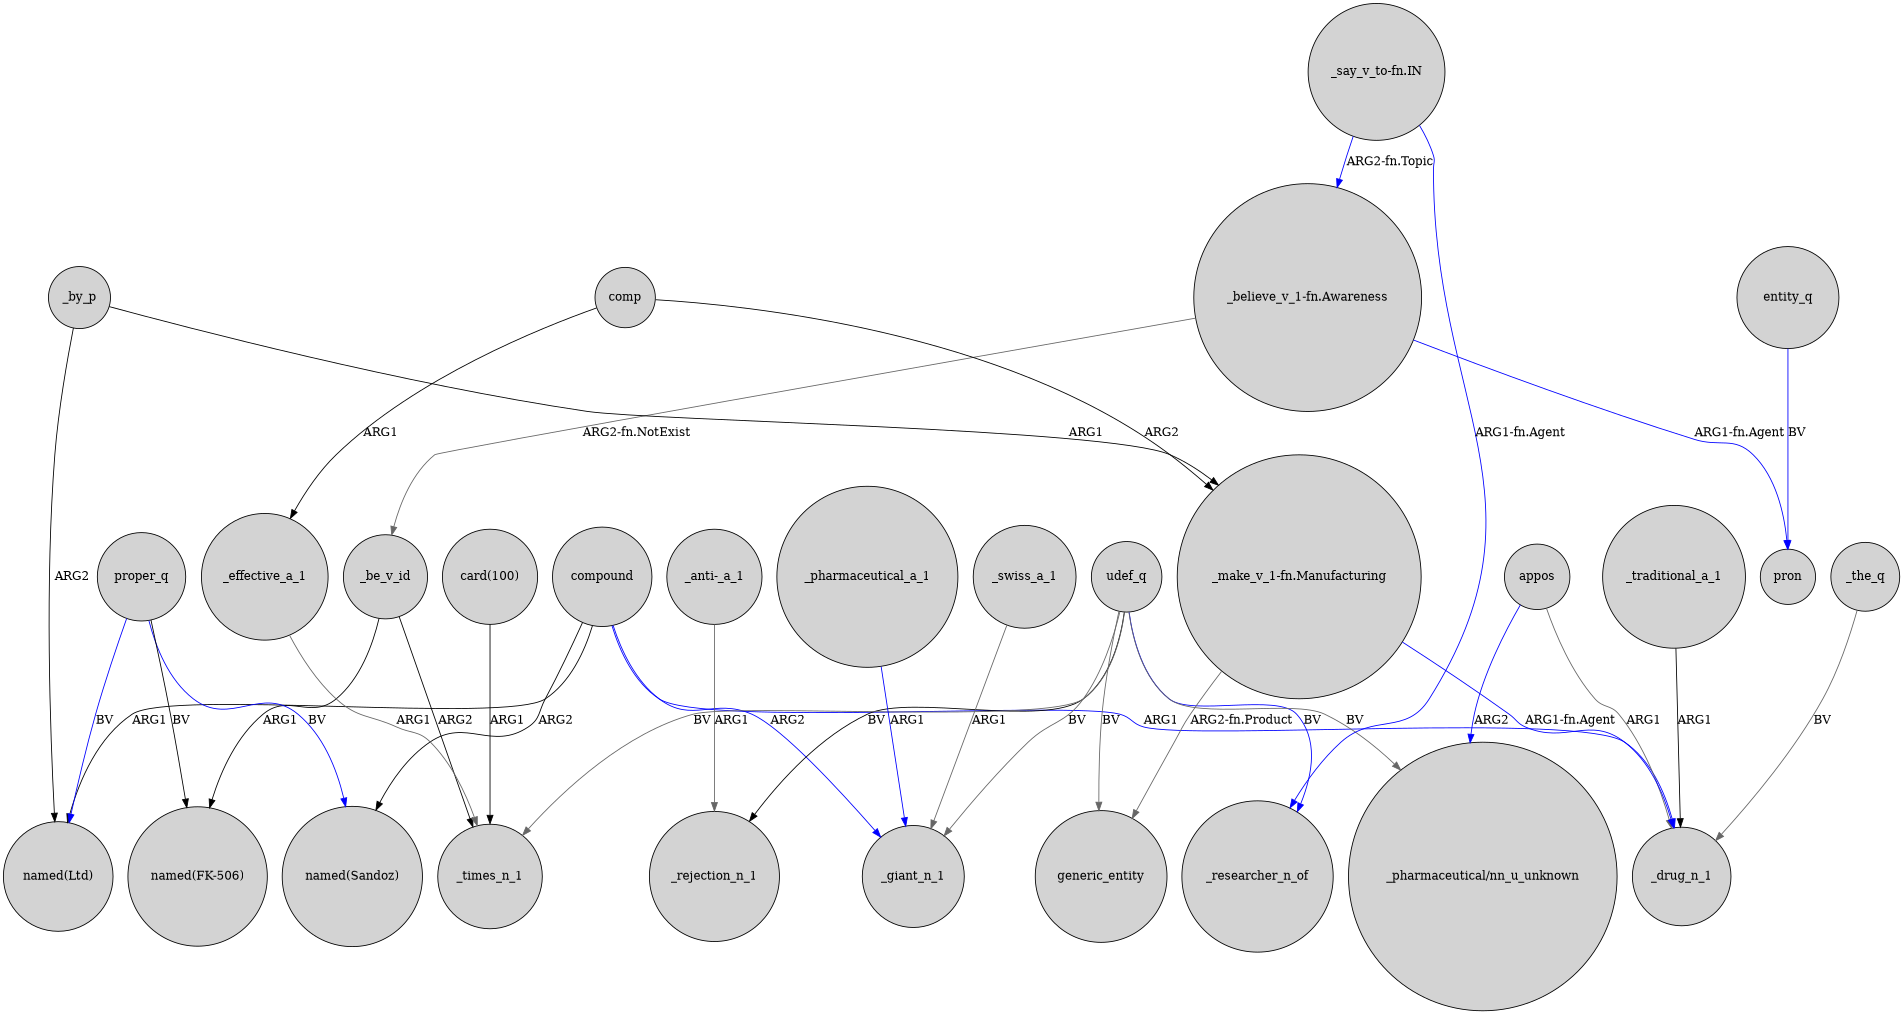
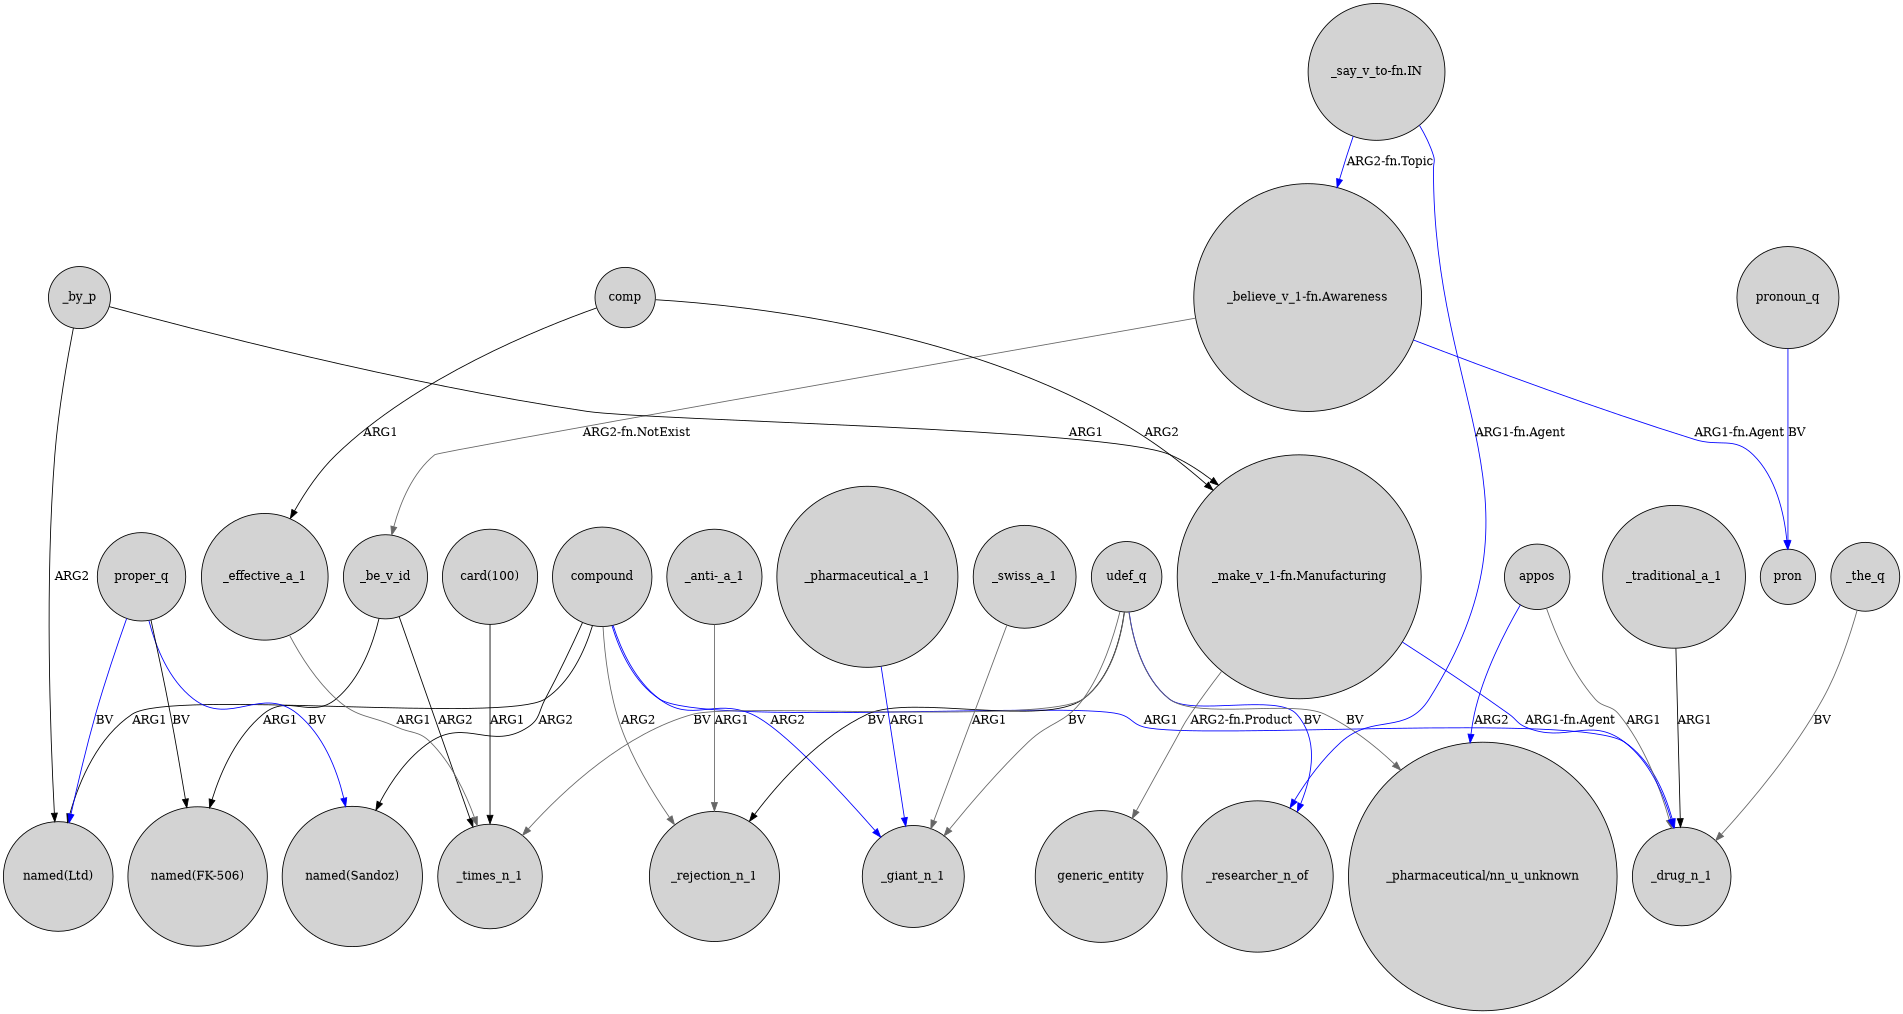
node "entity_q": label "entity_q" -> "pronoun_q"
edge "udef_q" -> "generic_entity": removed, label "BV"
edge "compound" -> "_rejection_n_1": added, label "ARG2"
